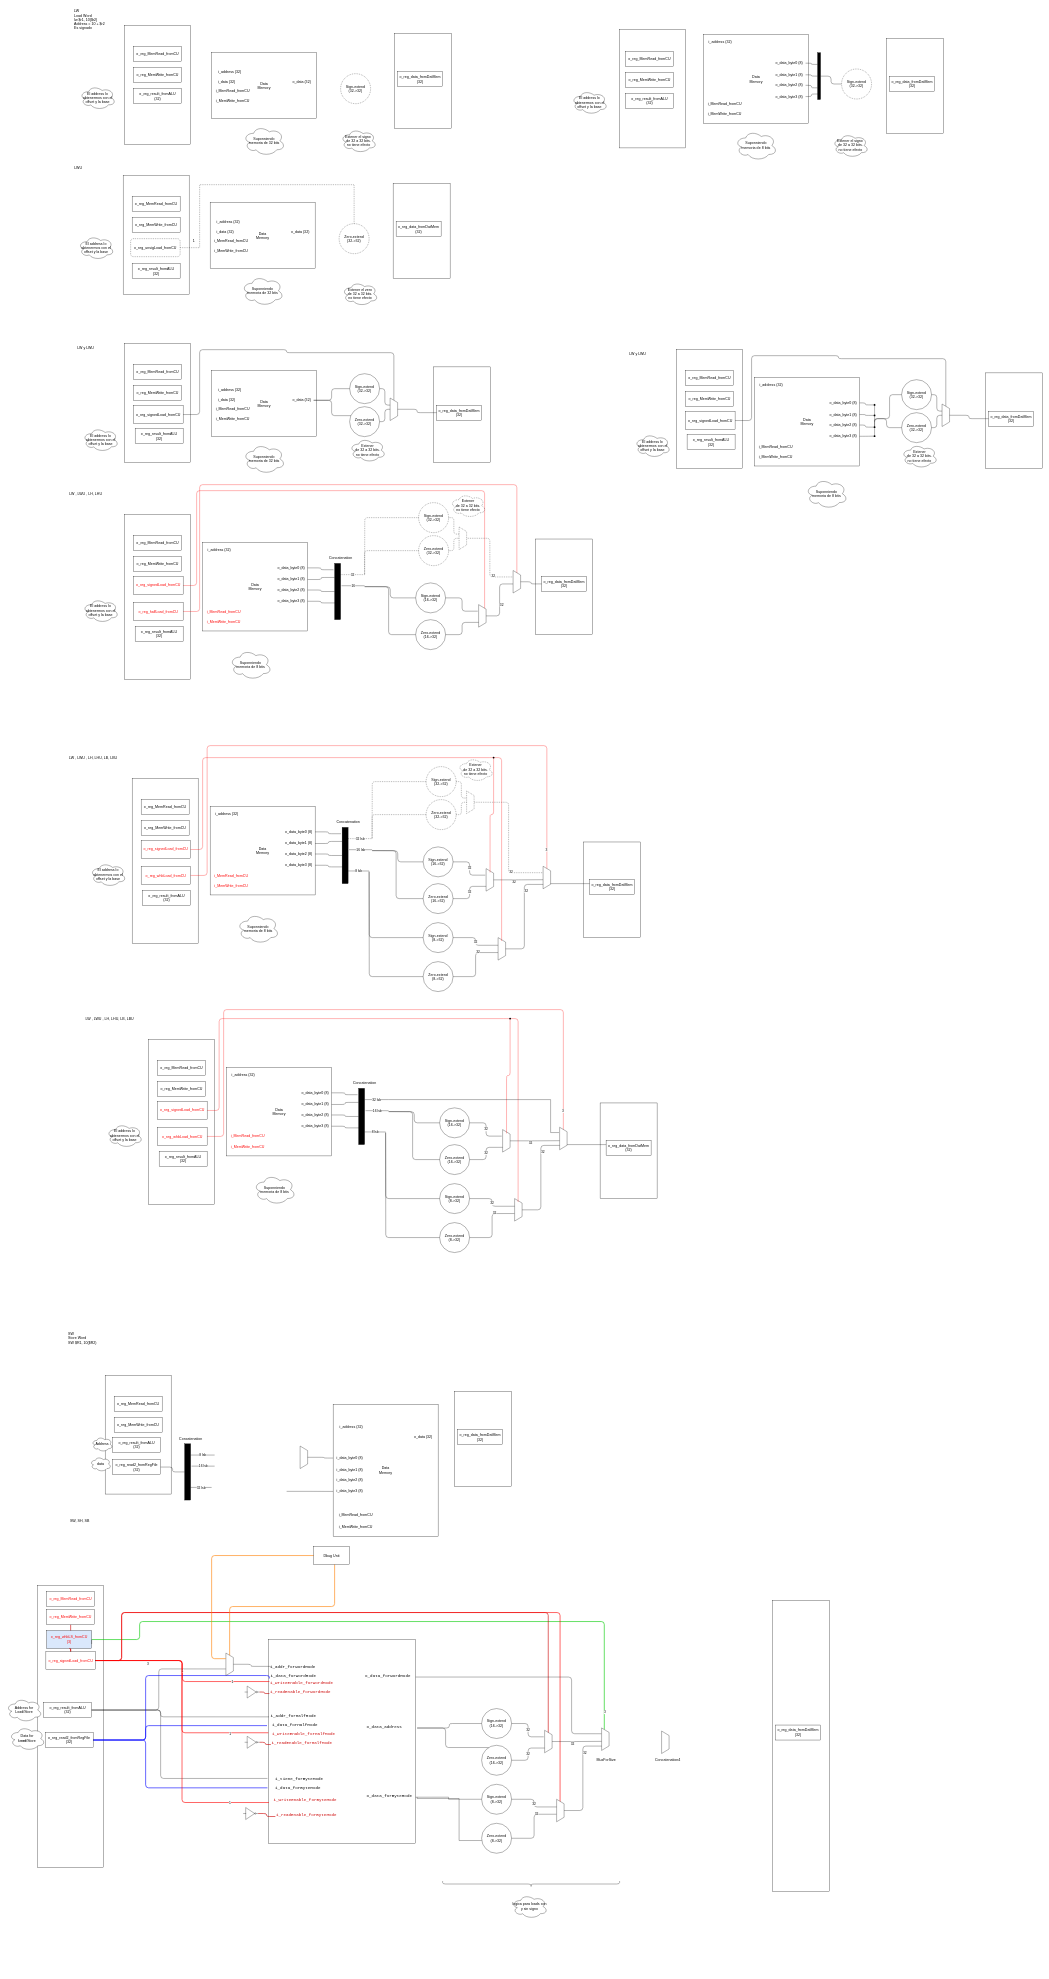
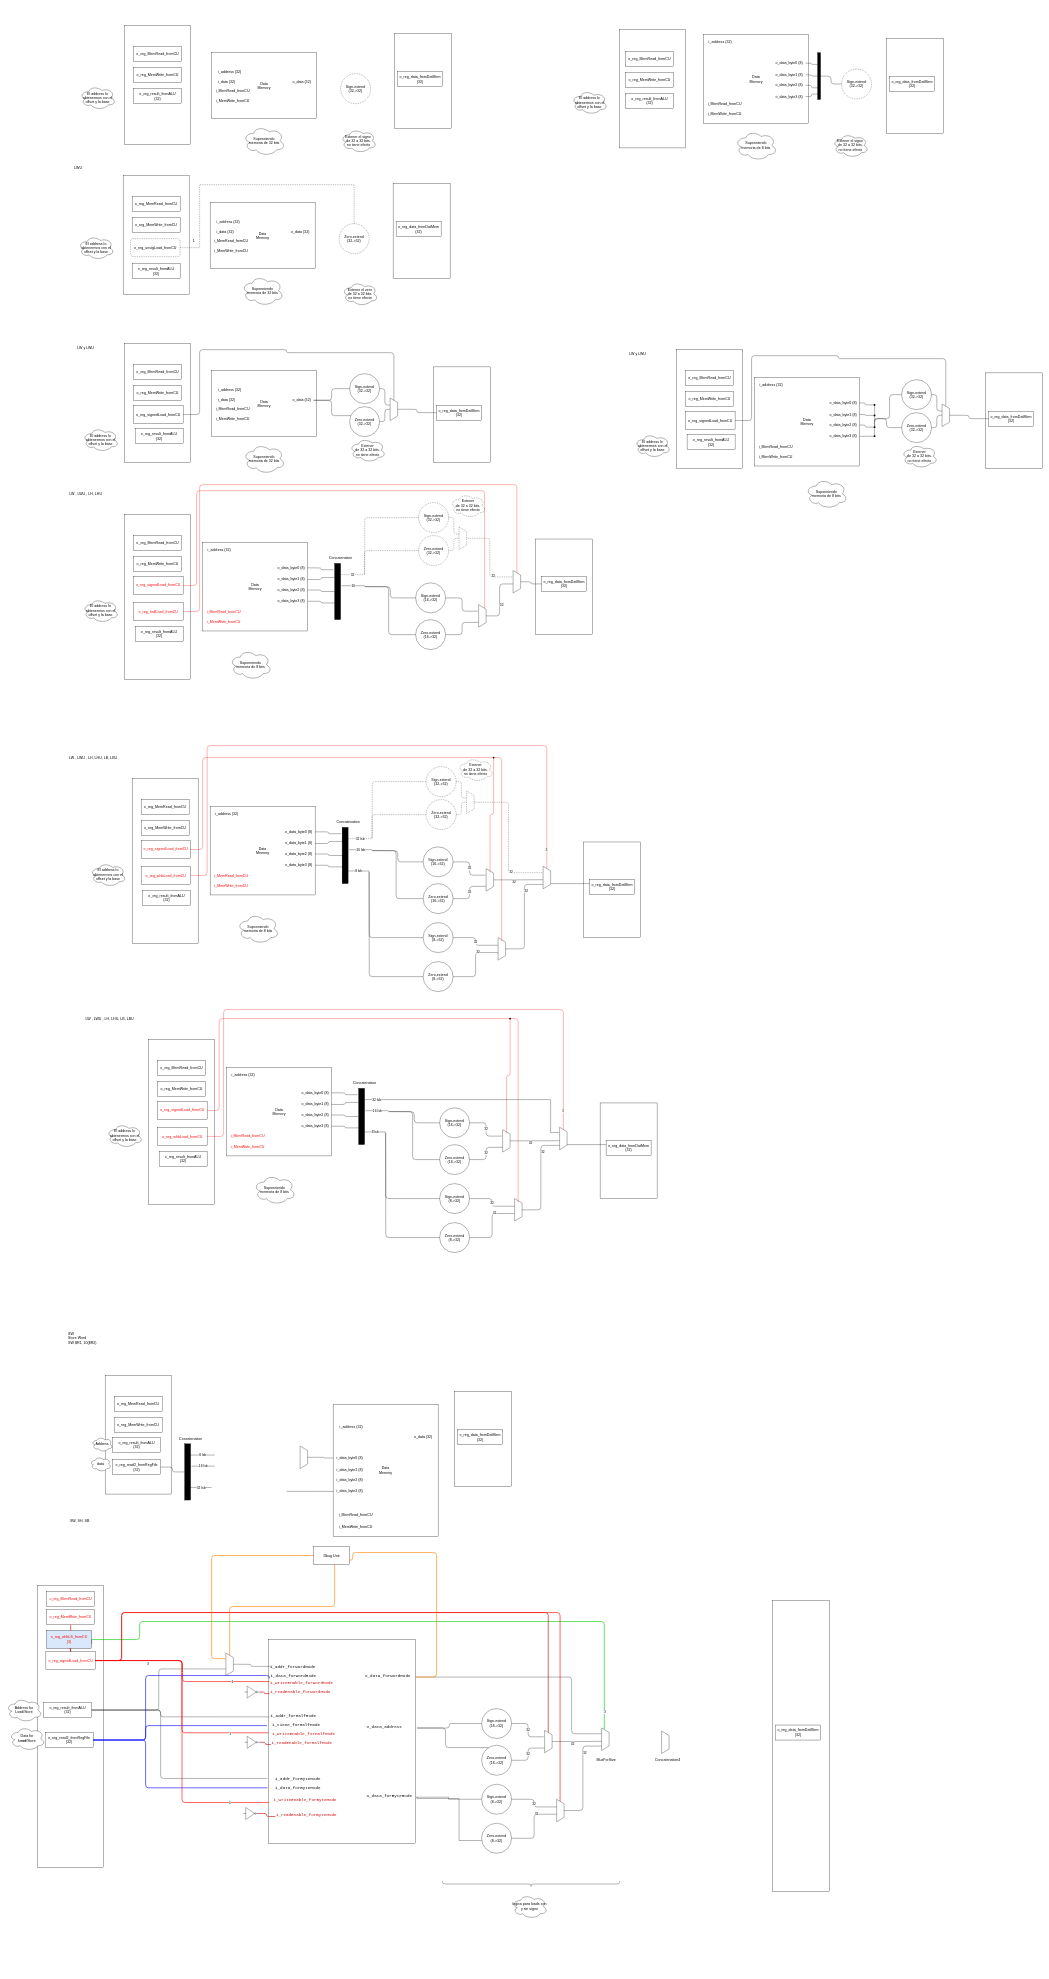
node "LW Load Word lw $r1, 10($r2) Address = 10 + $r2 Es signado": removed
edge "Dbug Unit" -- "o_data_forWordMode": added
node "i_data_forHalfMode": label "i_data_forHalfMode" -> "i_tiene_forHalfMode"
node "i_tiene_forByteMode": label "i_tiene_forByteMode" -> "i_addr_forByteMode"
